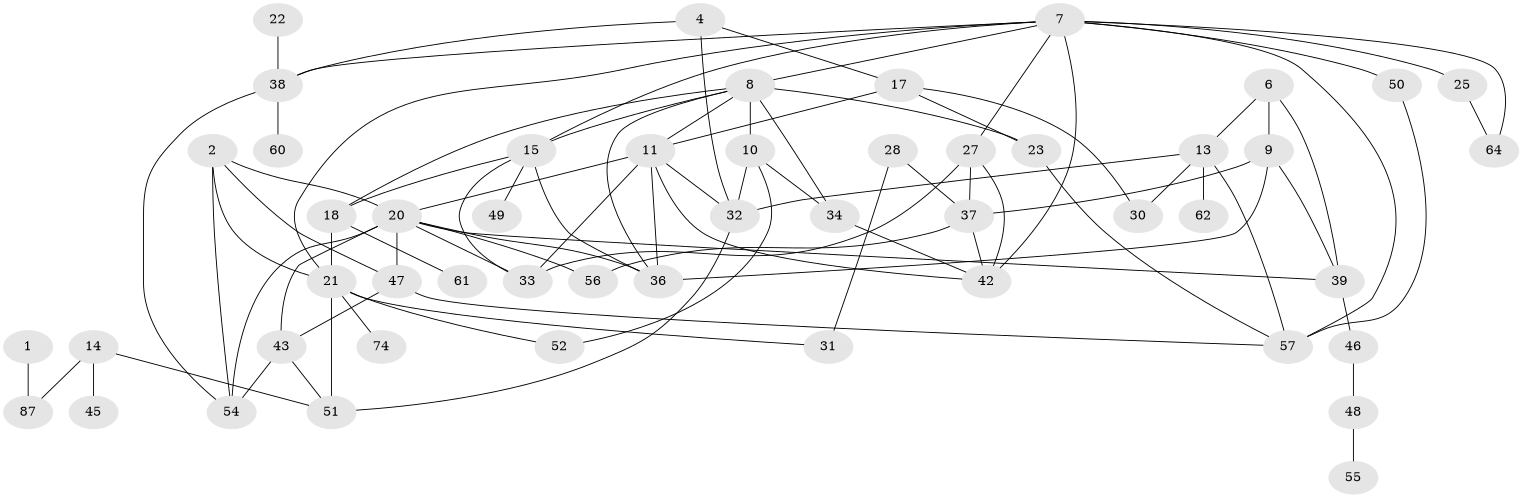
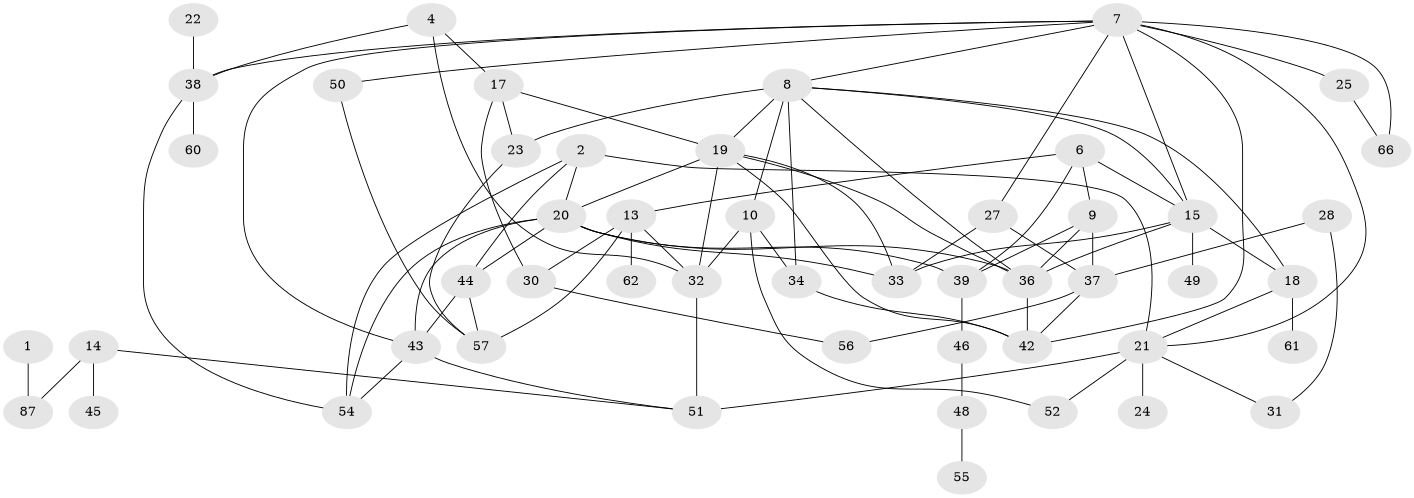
edge "7" -- "57": now "7" -- "43"
node "11": label "11" -> "19"
node "64": label "64" -> "66"
edge "6" -- "15": added
edge "27" -- "42": now "36" -- "42"
edge "20" -- "56": now "30" -- "56"
node "47": label "47" -> "44"
node "74": label "74" -> "24"
